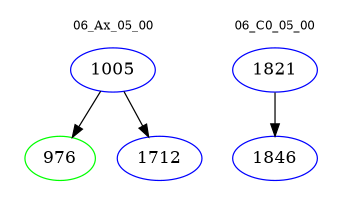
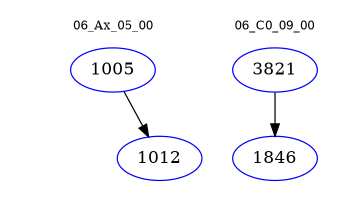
cluster "06_C0_05_00": label "06_C0_05_00" -> "06_C0_09_00"
node "1821": label "1821" -> "3821"
node "976": removed
node "1712": label "1712" -> "1012"
